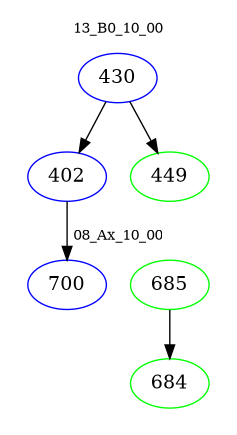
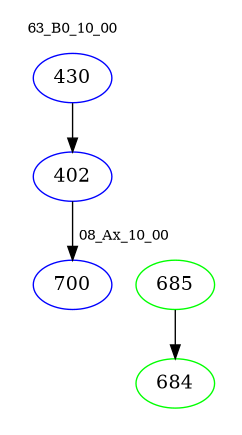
cluster "13_B0_10_00": label "13_B0_10_00" -> "63_B0_10_00"
node "449": removed
